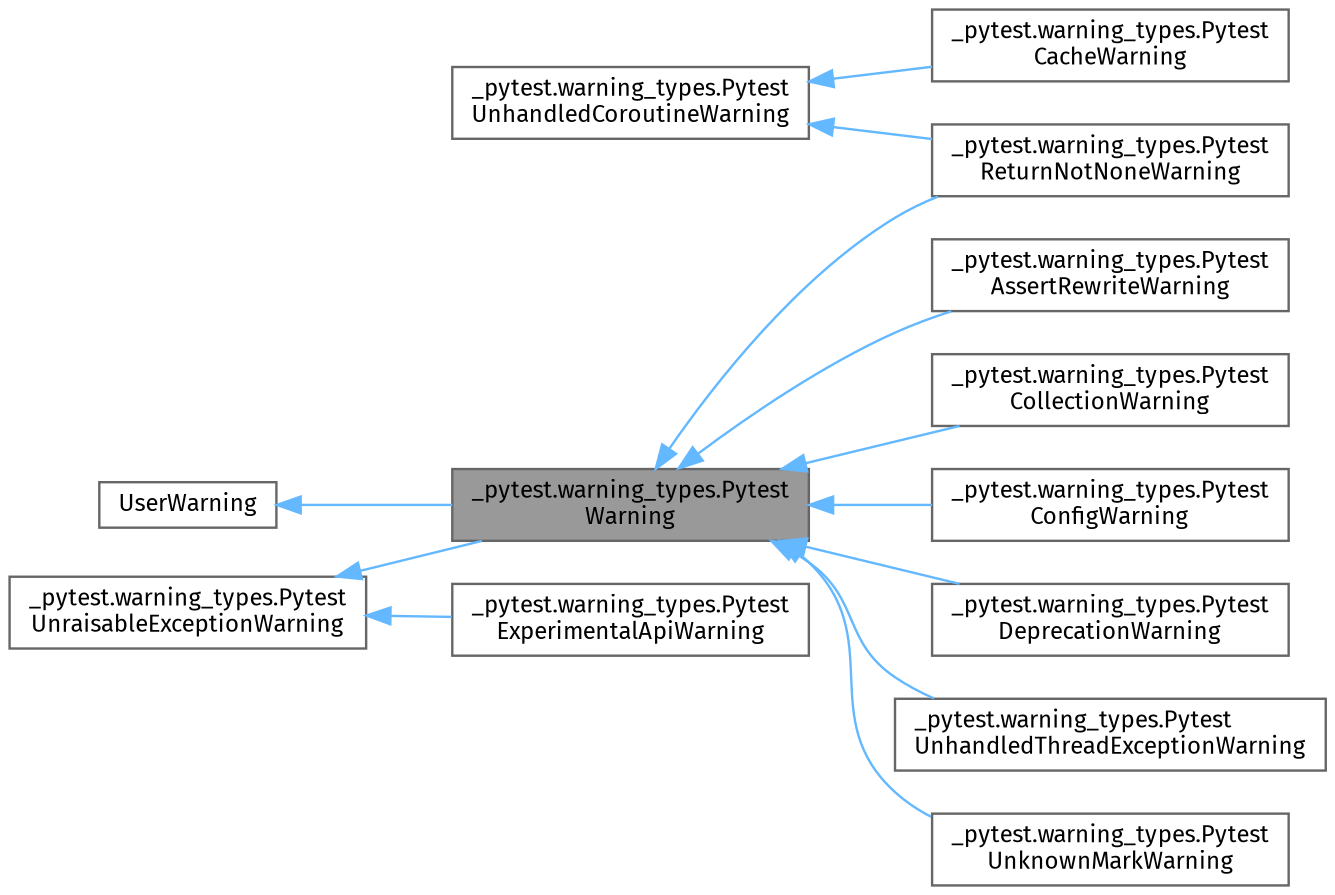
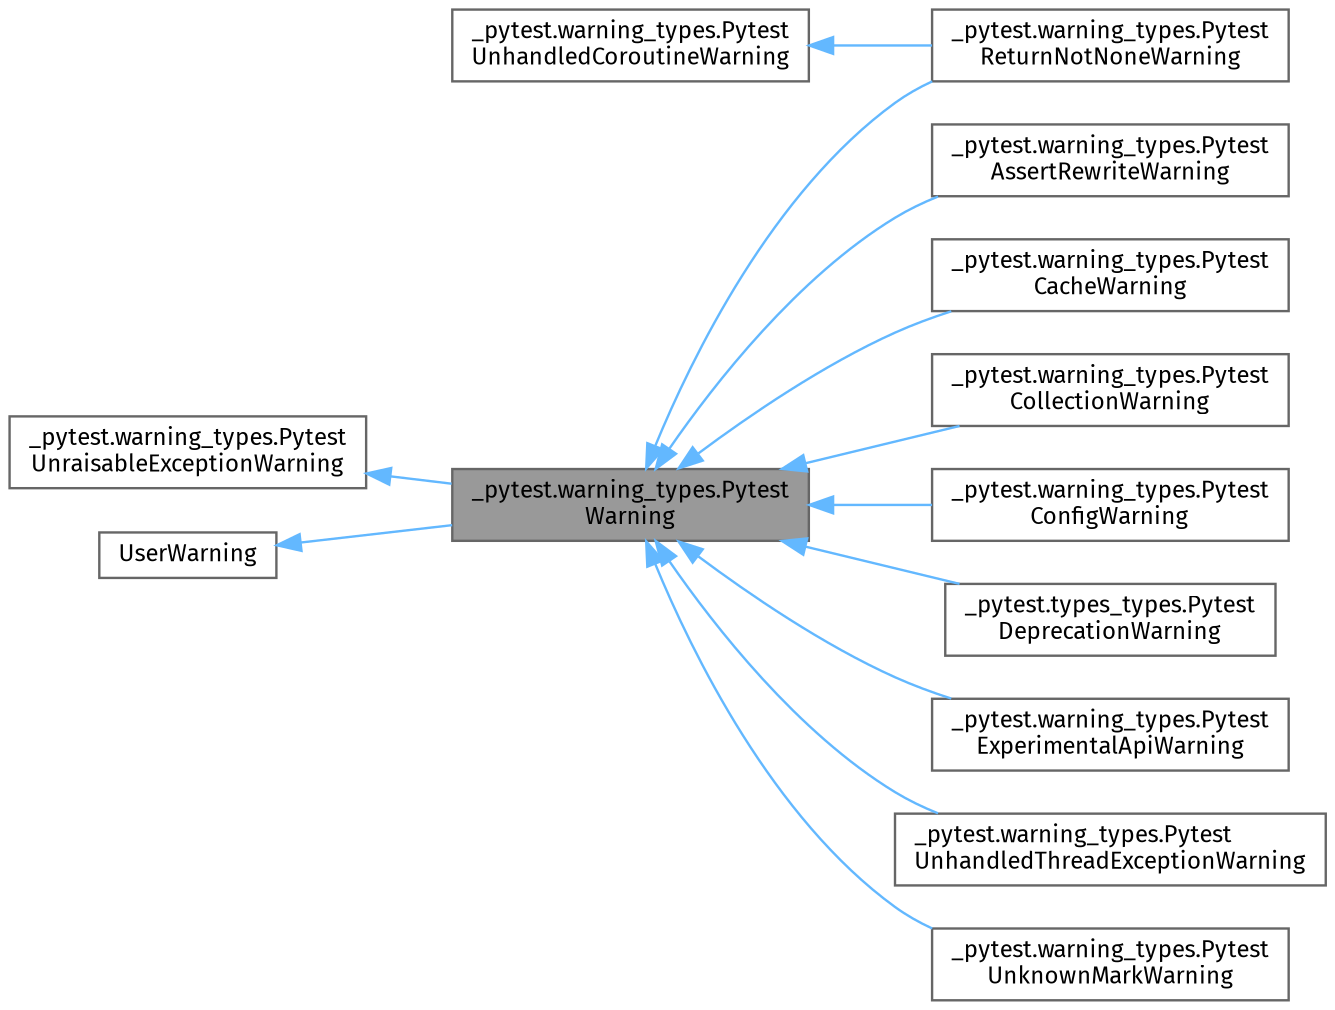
edge "_pytest.warning_types.Pytest CacheWarning" -> "_pytest.warning_types.Pytest UnhandledCoroutineWarning": now "_pytest.warning_types.Pytest CacheWarning" -> "_pytest.warning_types.Pytest Warning"
edge "_pytest.warning_types.Pytest ExperimentalApiWarning" -> "_pytest.warning_types.Pytest UnraisableExceptionWarning": now "_pytest.warning_types.Pytest ExperimentalApiWarning" -> "_pytest.warning_types.Pytest Warning"
node "_pytest.warning_types.Pytest DeprecationWarning": label "_pytest.warning_types.Pytest DeprecationWarning" -> "_pytest.types_types.Pytest DeprecationWarning"
